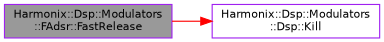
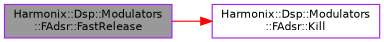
node "Harmonix::Dsp::Modulators ::Dsp::Kill": label "Harmonix::Dsp::Modulators ::Dsp::Kill" -> "Harmonix::Dsp::Modulators ::FAdsr::Kill"
